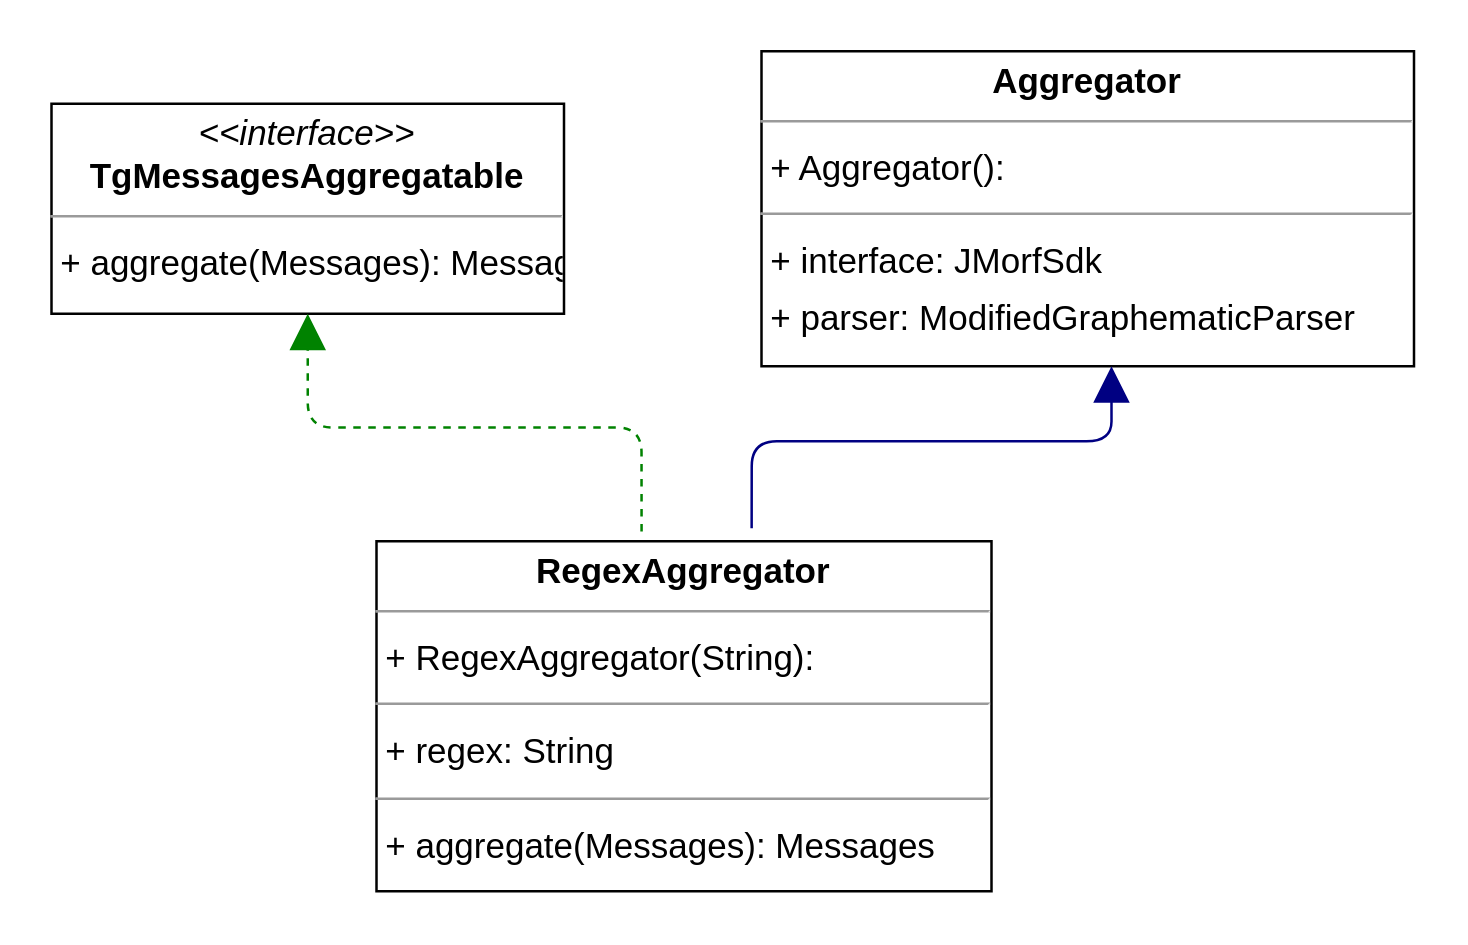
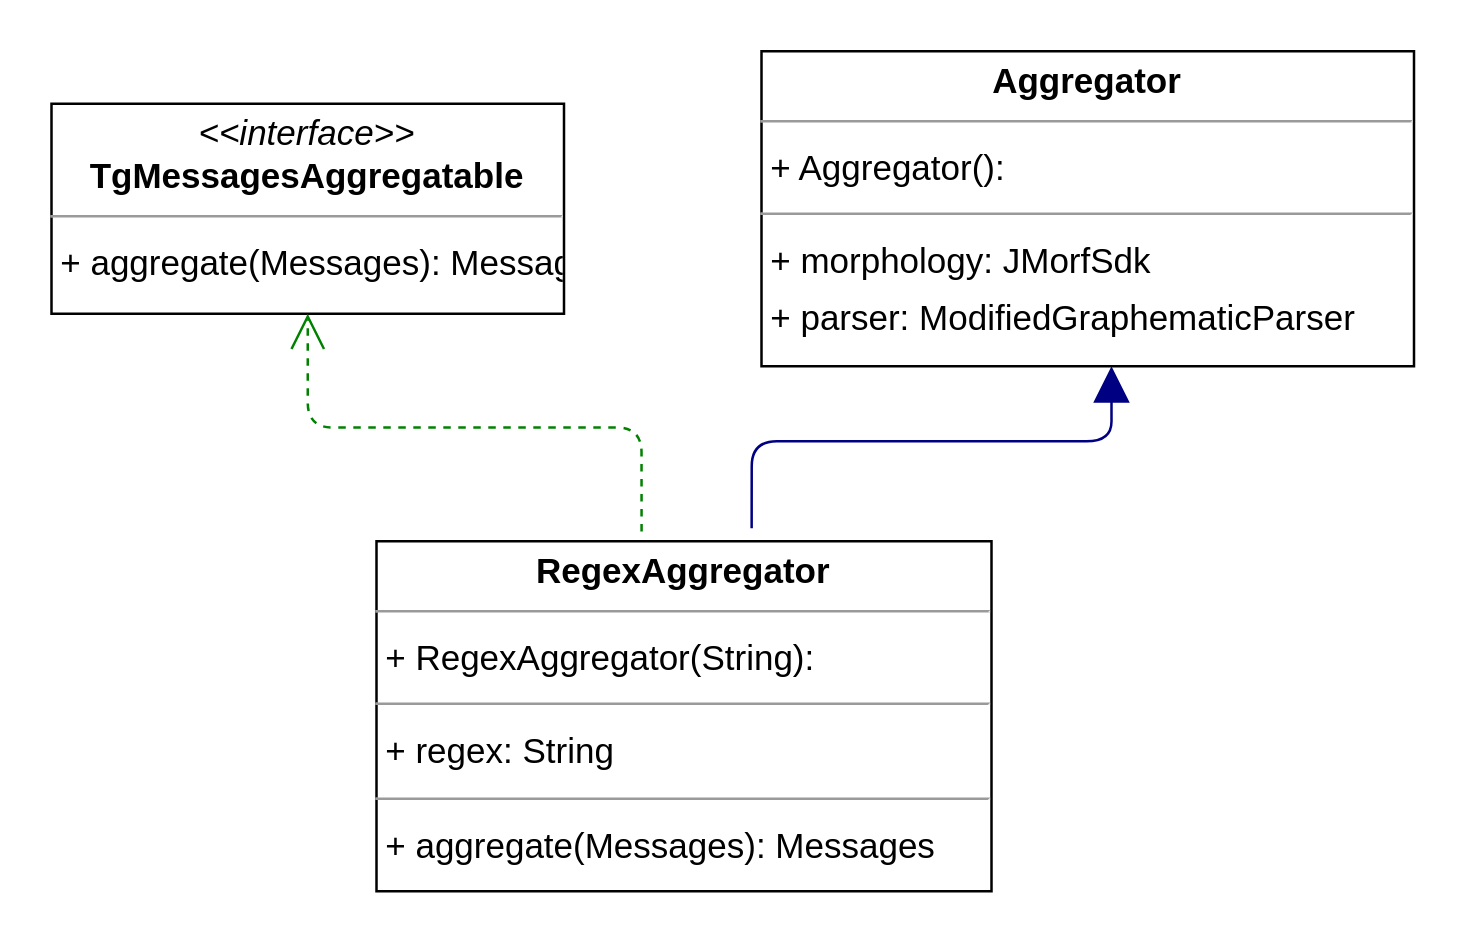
node "Aggregator + Aggregator(): + interface: JMorfSdk + parser: ModifiedGraphematicParser": label "Aggregator + Aggregator(): + interface: JMorfSdk + parser: ModifiedGraphematicParser" -> "Aggregator + Aggregator(): + morphology: JMorfSdk + parser: ModifiedGraphematicParser"
edge "RegexAggregator + RegexAggregator(String): + regex: String + aggregate(Messages): Messages" -> "<<interface>> TgMessagesAggregatable + aggregate(Messages): Messages": arrowhead block -> open
